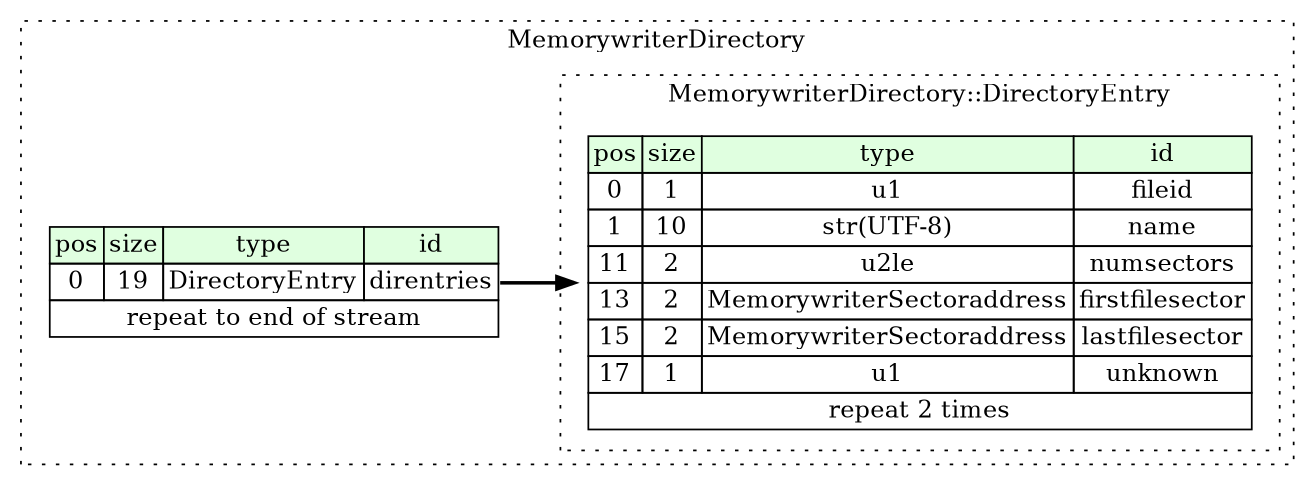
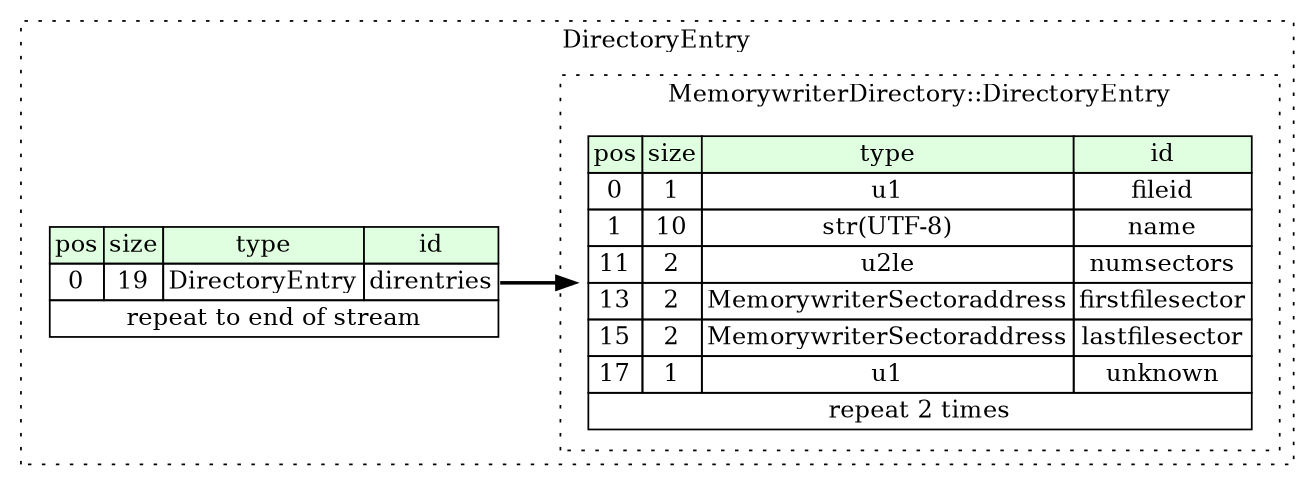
cluster "MemorywriterDirectory": label "MemorywriterDirectory" -> "DirectoryEntry"
